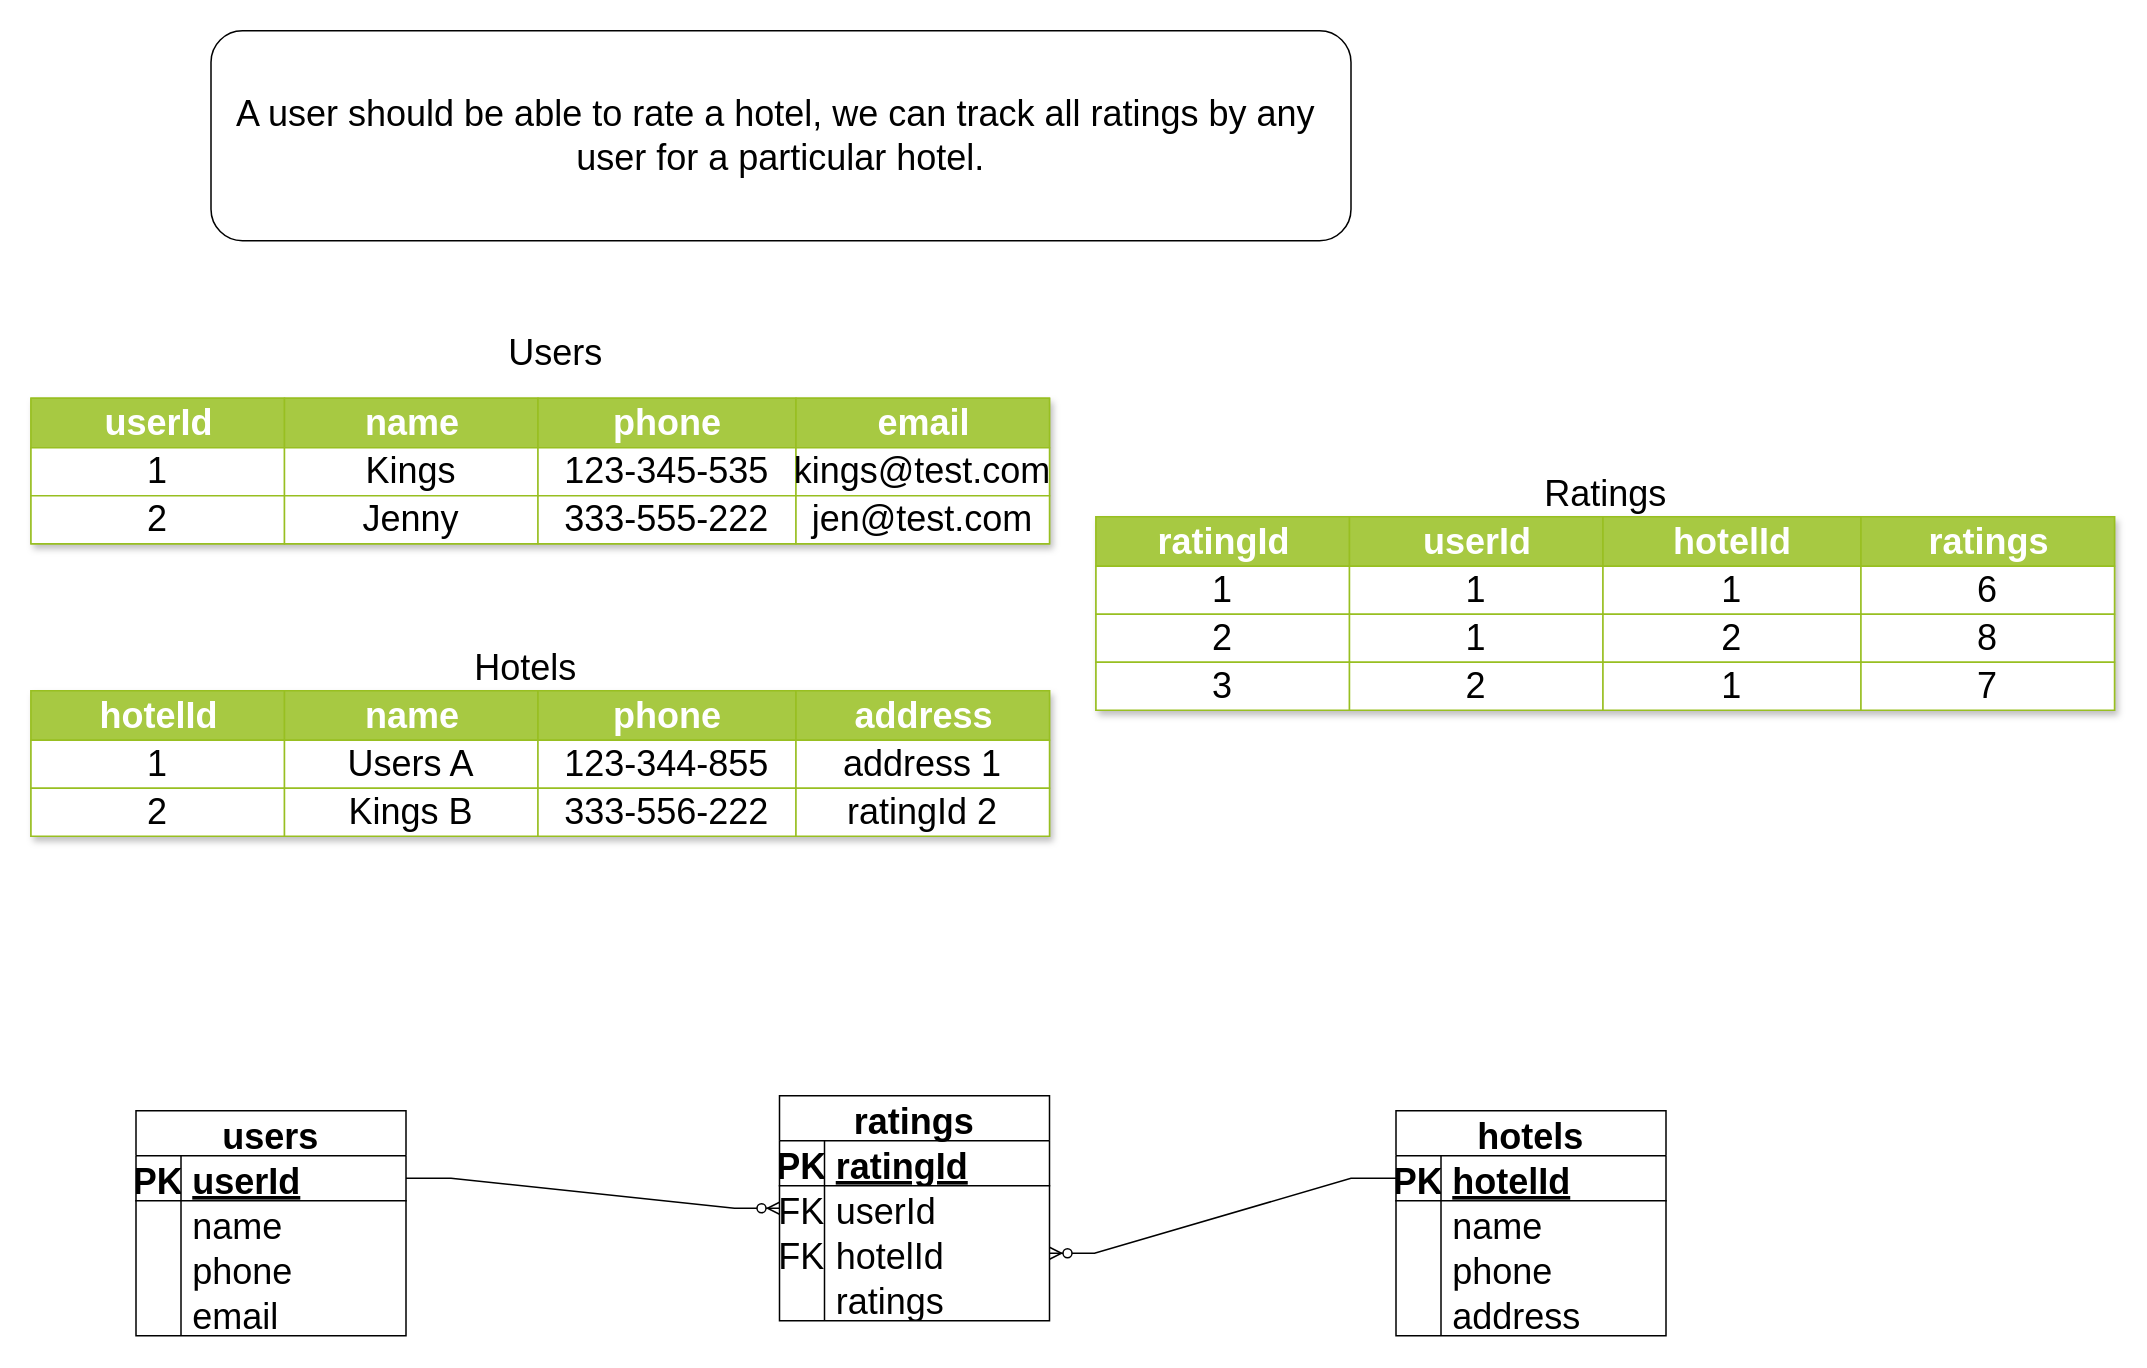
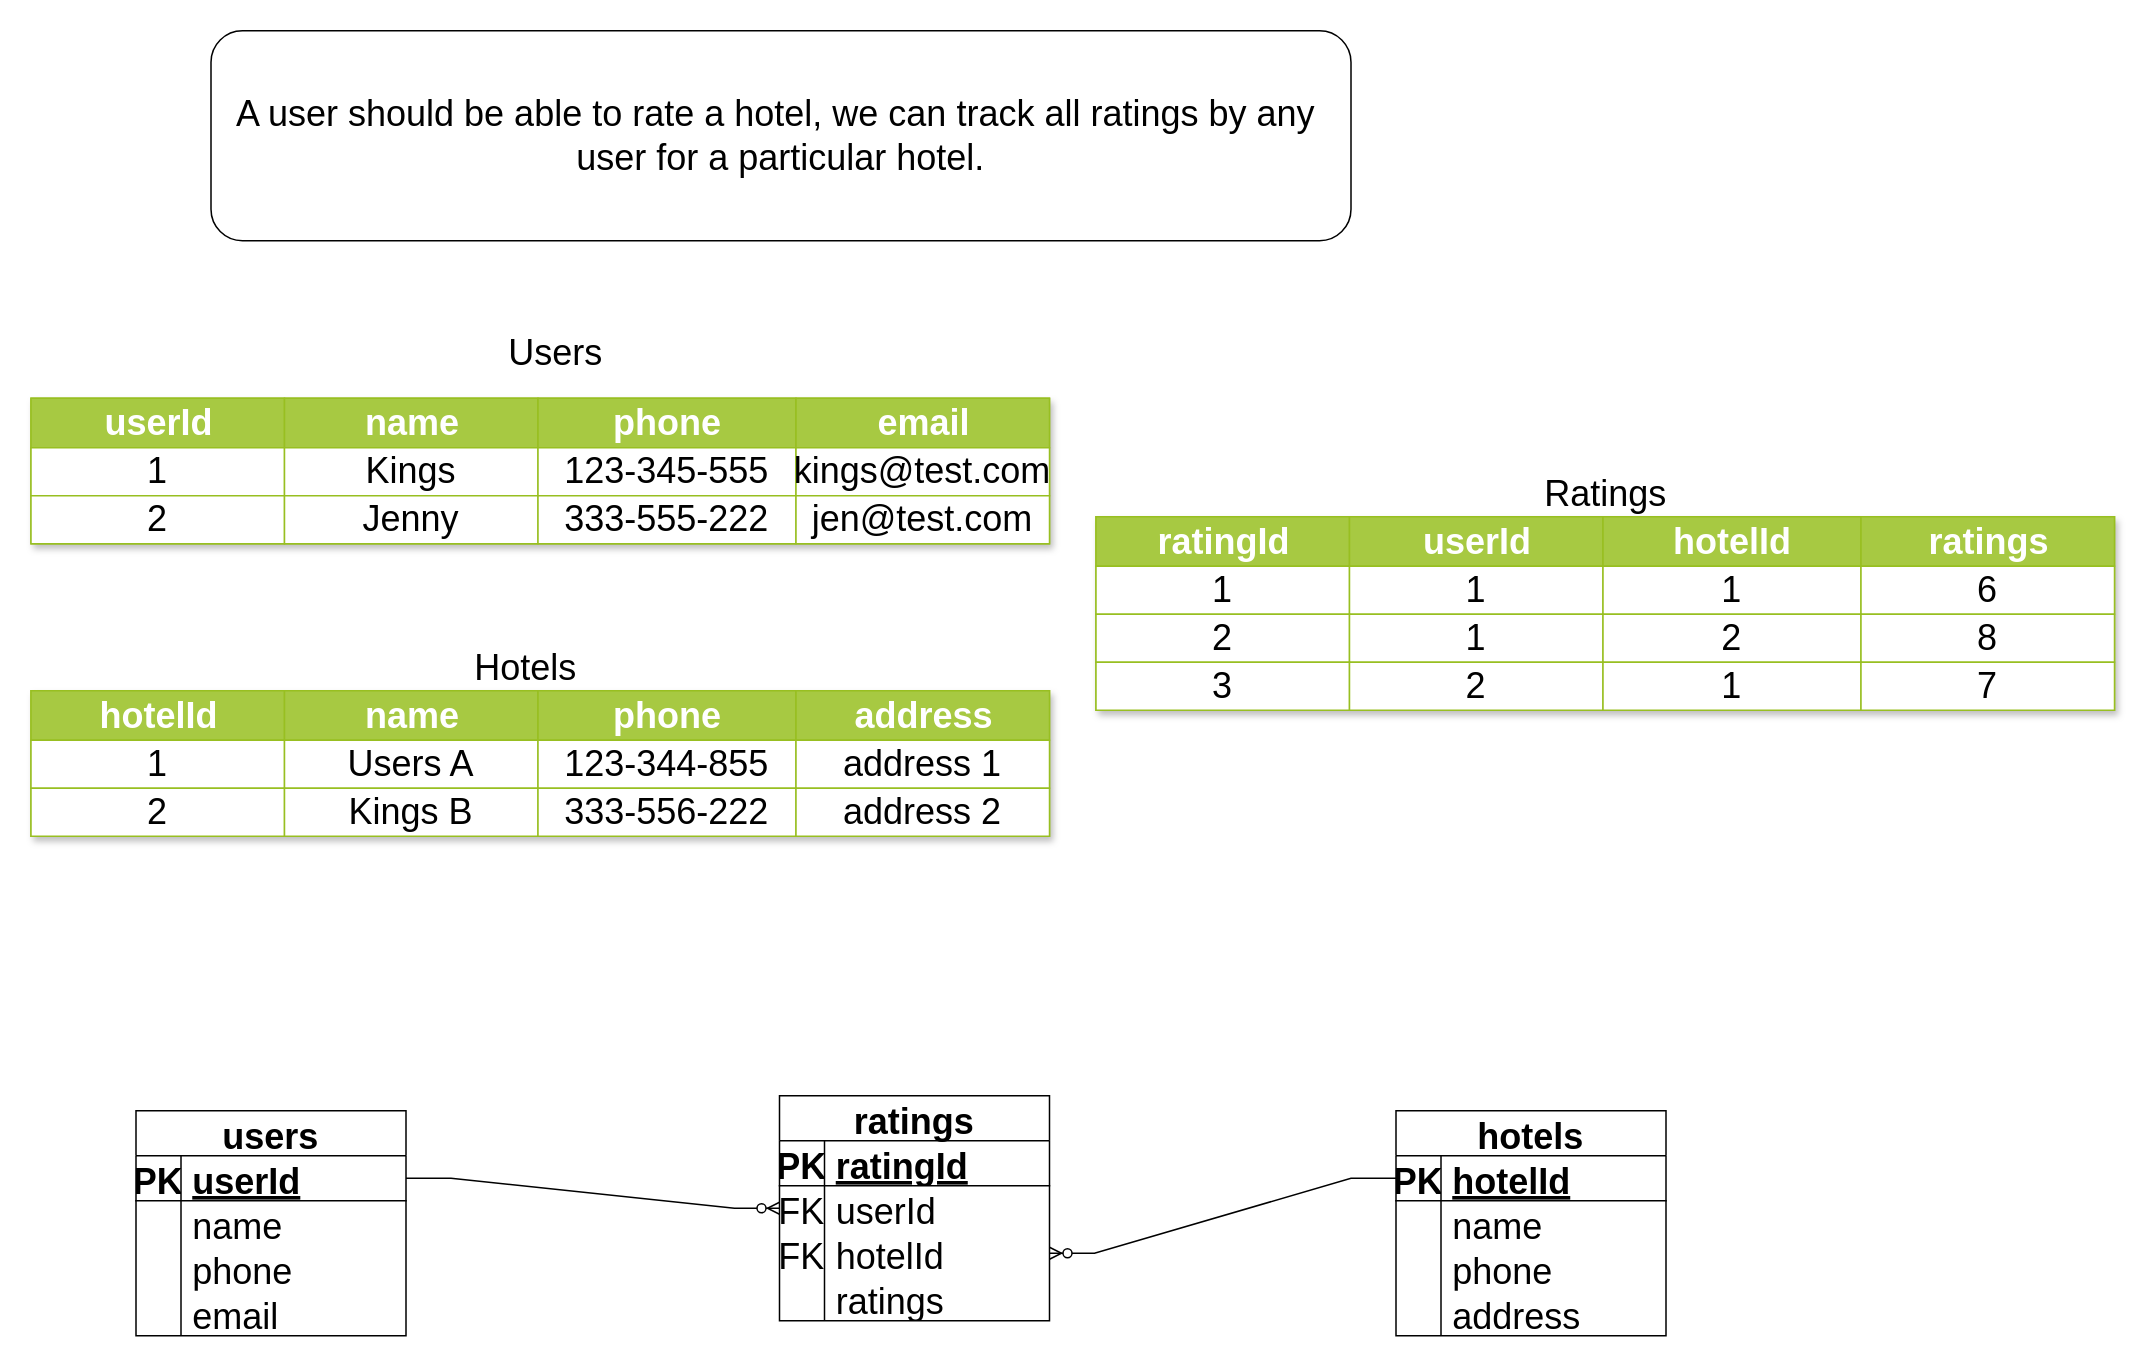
node "123-345-535": label "123-345-535" -> "123-345-555"
node "ratingId 2": label "ratingId 2" -> "address 2"
